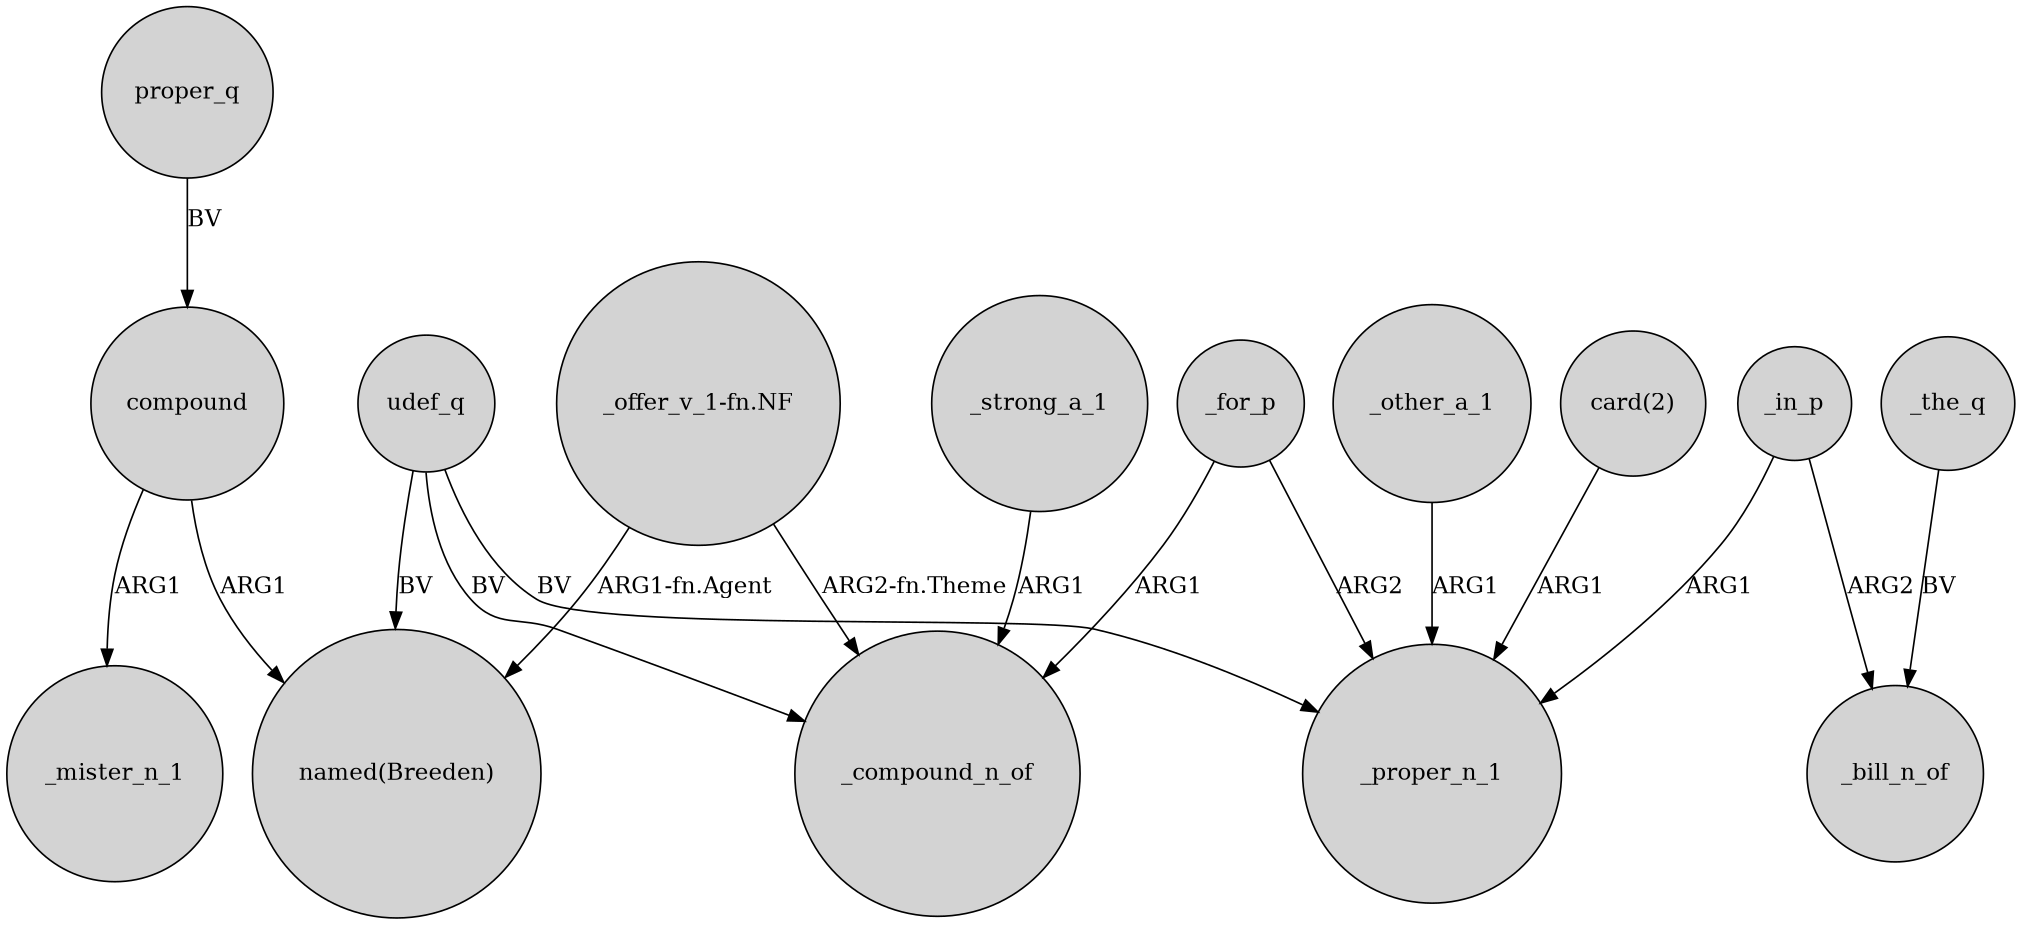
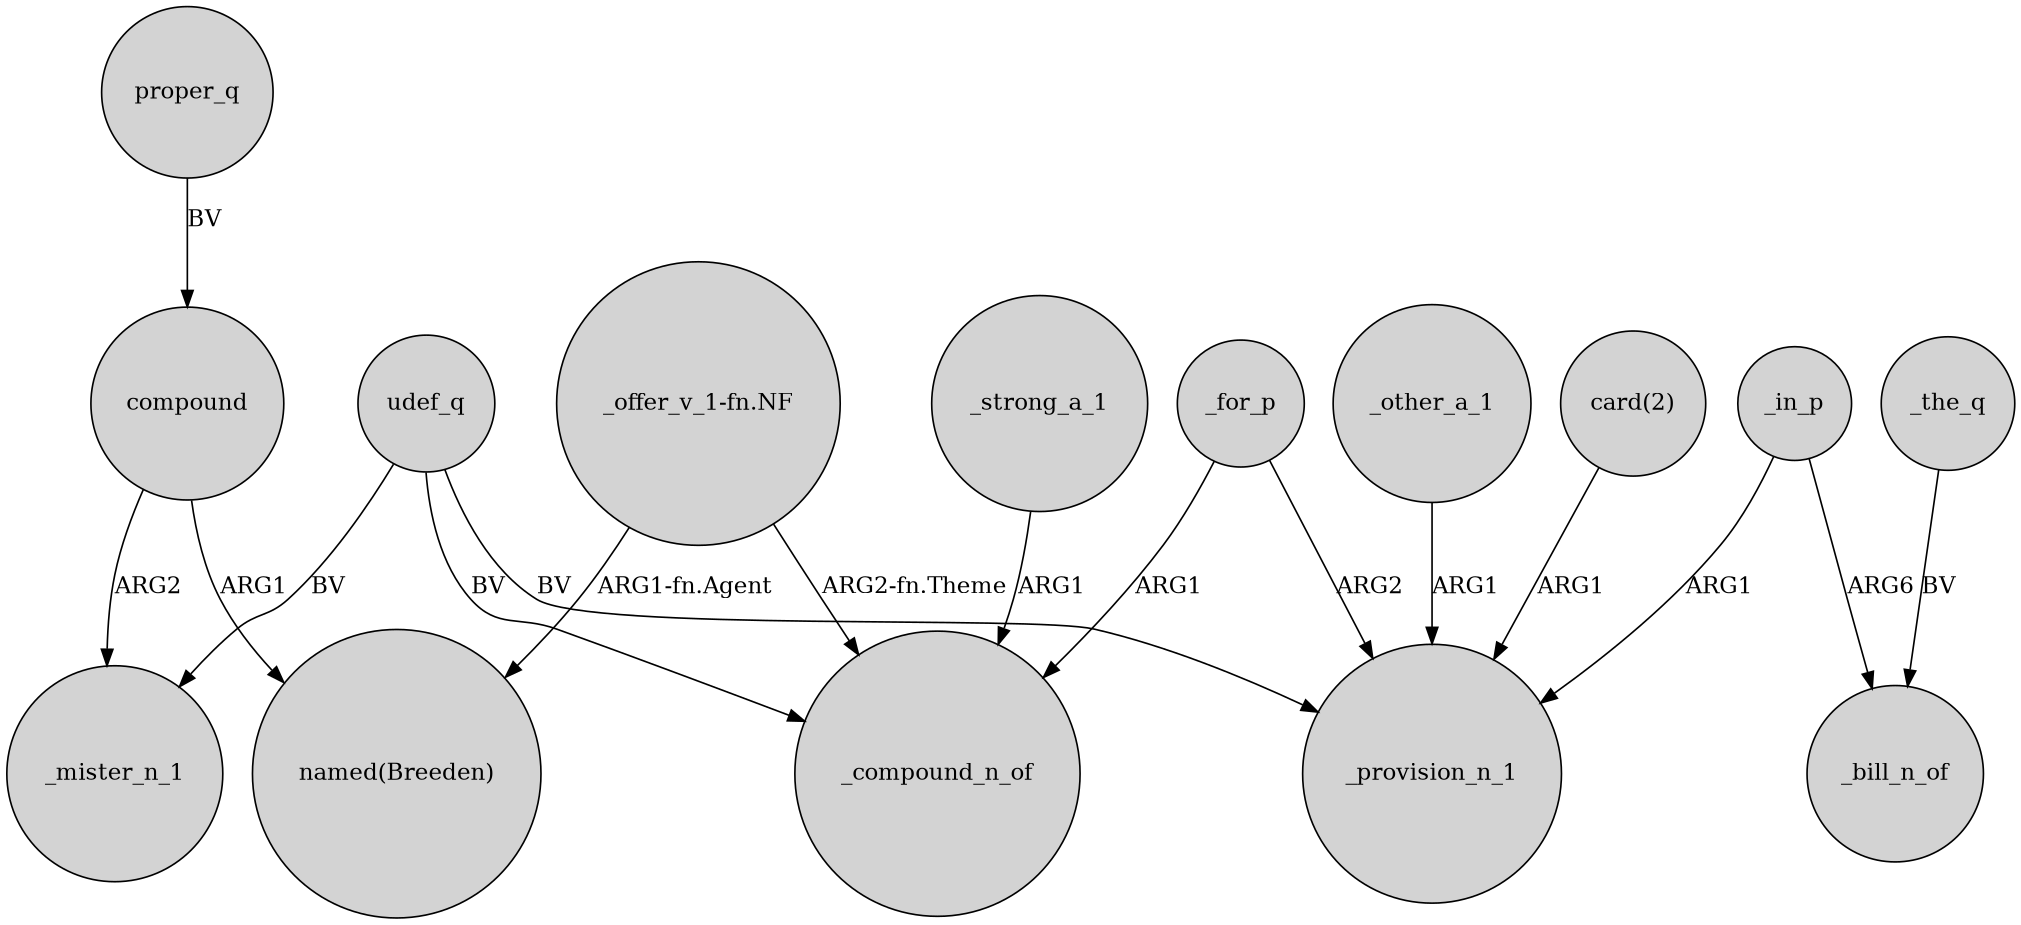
edge "udef_q" -> "named(Breeden)": now "udef_q" -> "_mister_n_1"
edge "compound" -> "_mister_n_1": label "ARG1" -> "ARG2"
edge "_in_p" -> "_bill_n_of": label "ARG2" -> "ARG6"
node "_proper_n_1": label "_proper_n_1" -> "_provision_n_1"
